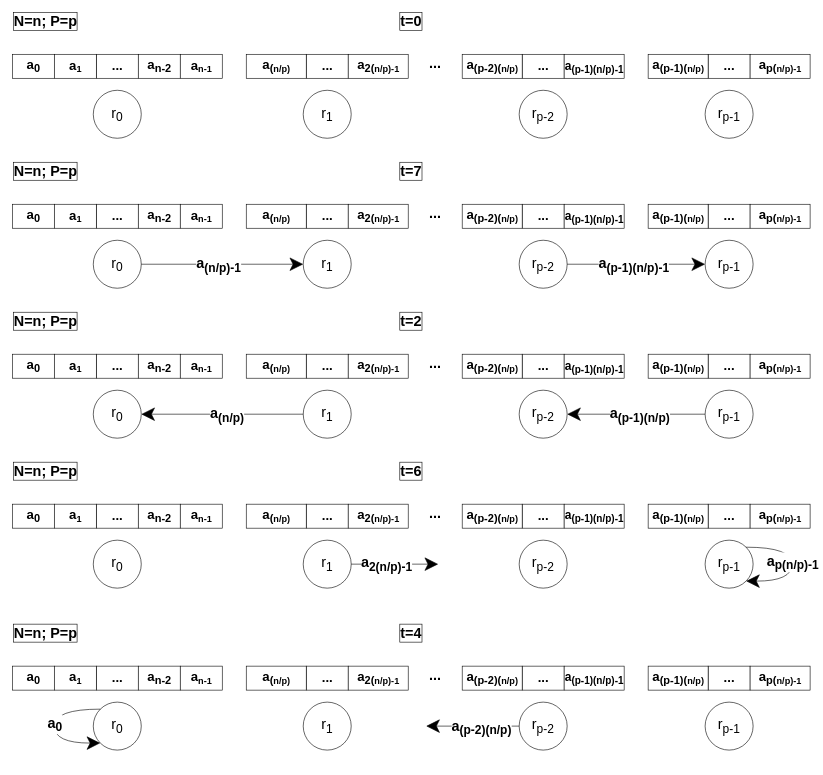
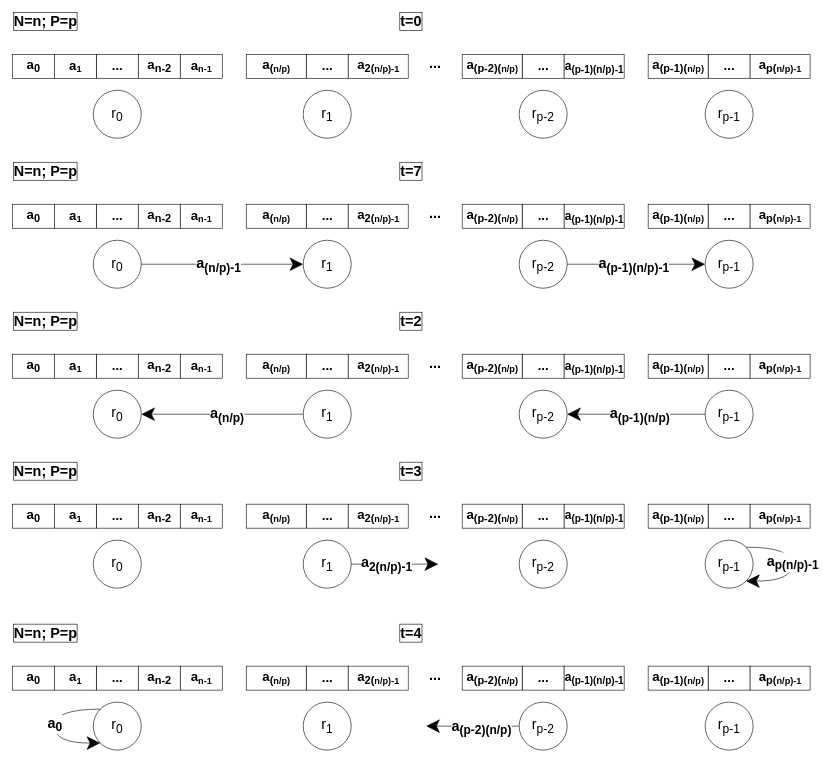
node "t=6": label "t=6" -> "t=3"
